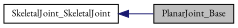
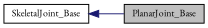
node "SkeletalJoint_SkeletalJoint": label "SkeletalJoint_SkeletalJoint" -> "SkeletalJoint_Base"
